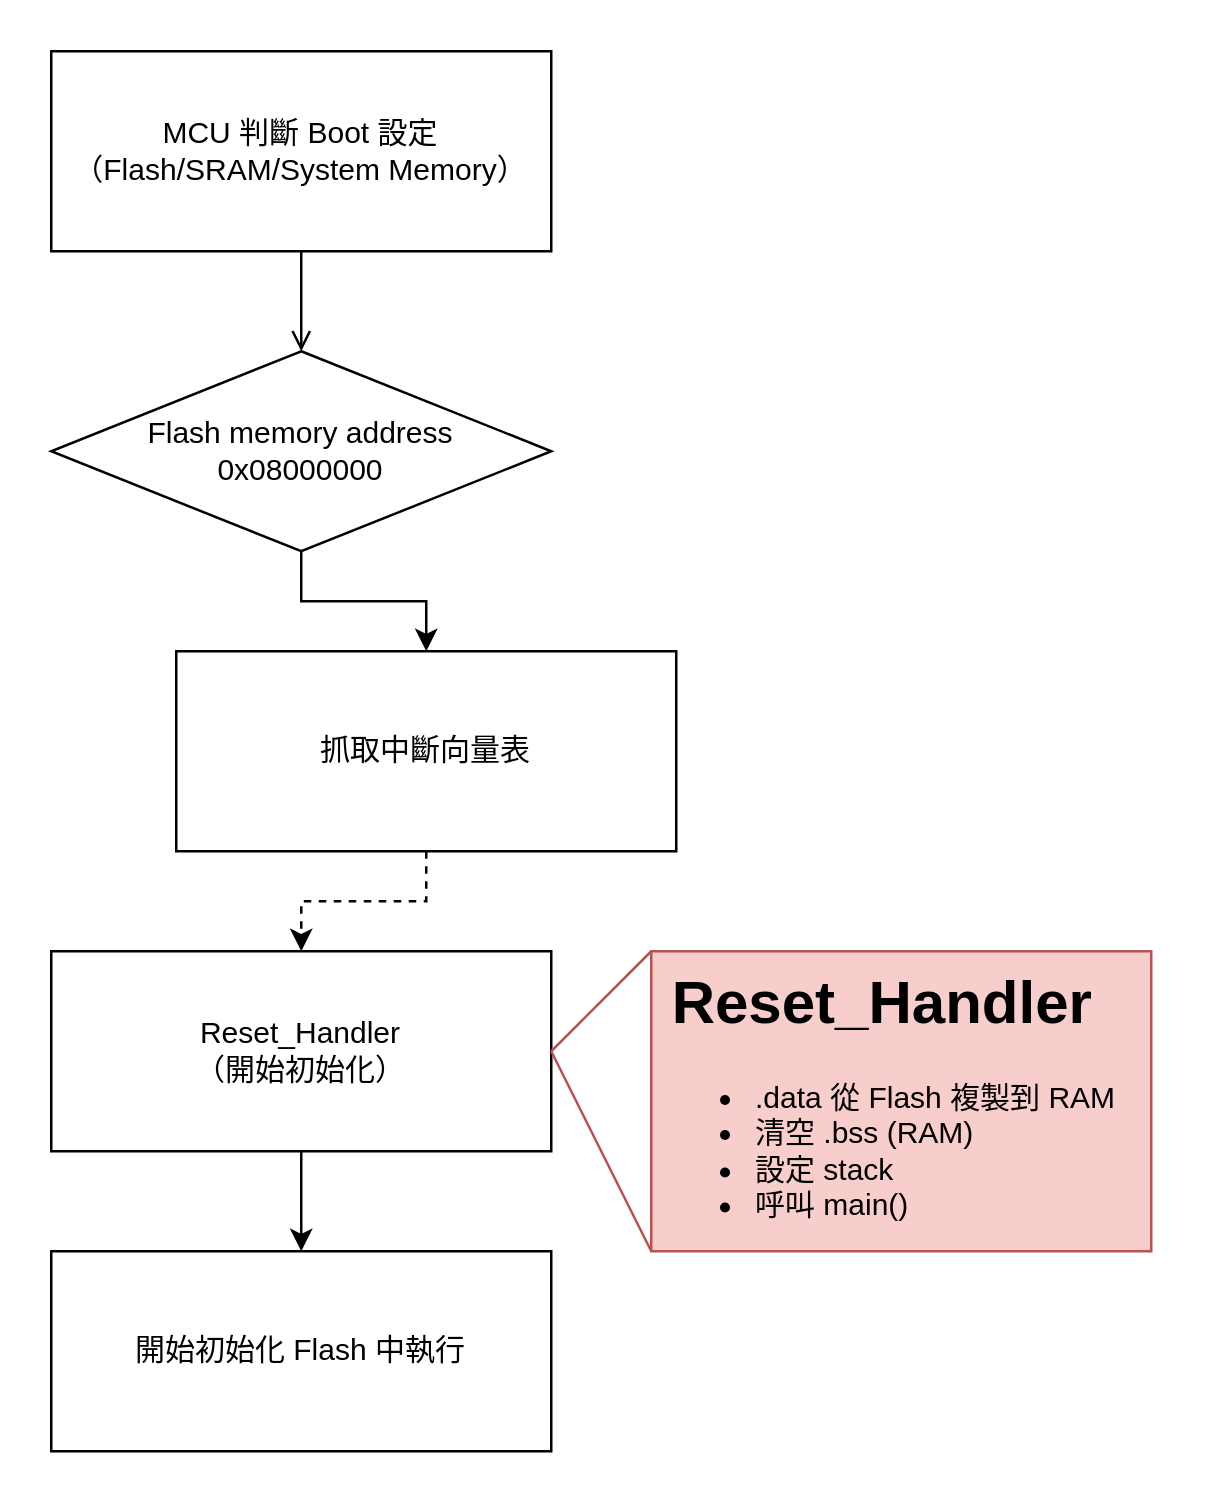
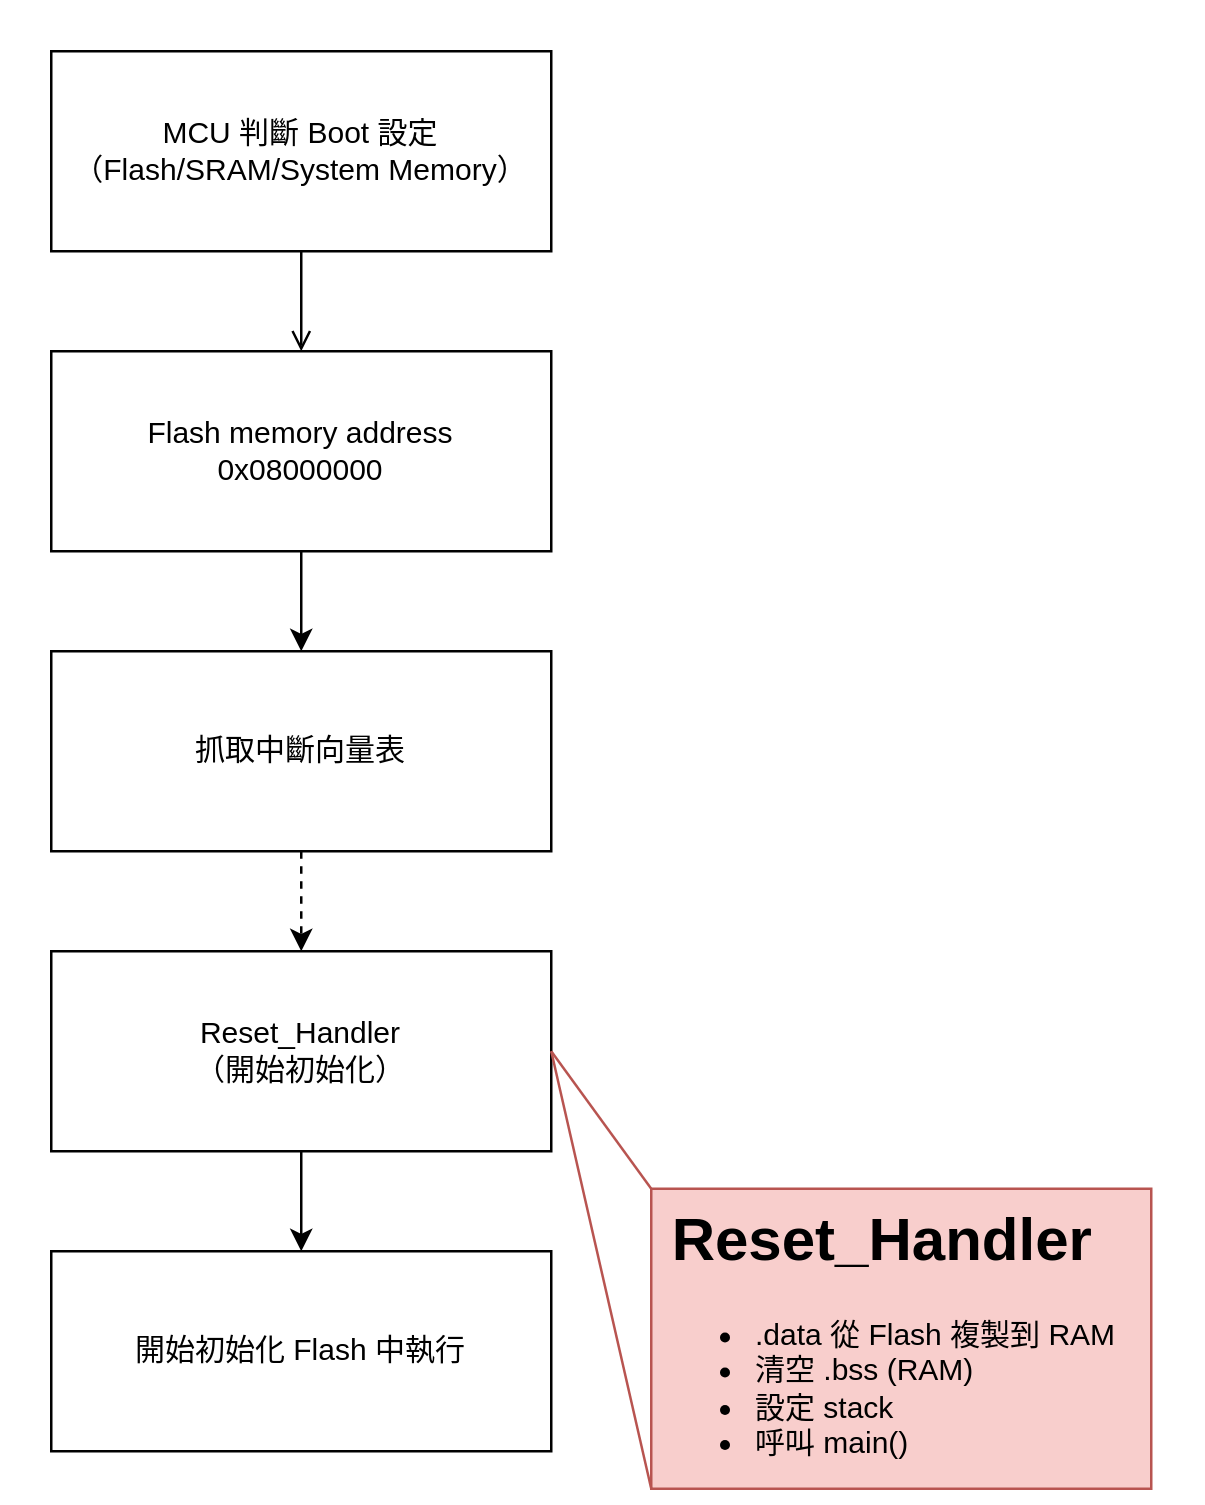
node "Flash memory address 0x08000000": shape diamond -> rectangle
node "抓取中斷向量表": moved (426, 751) -> (301, 751)
node "Reset_Handler .data 從 Flash 複製到 RAM 清空 .bss (RAM) 設定 stack 呼叫 main()": moved (901, 1101) -> (901, 1339)
